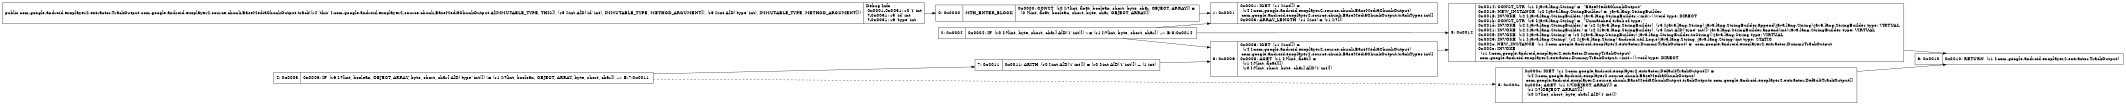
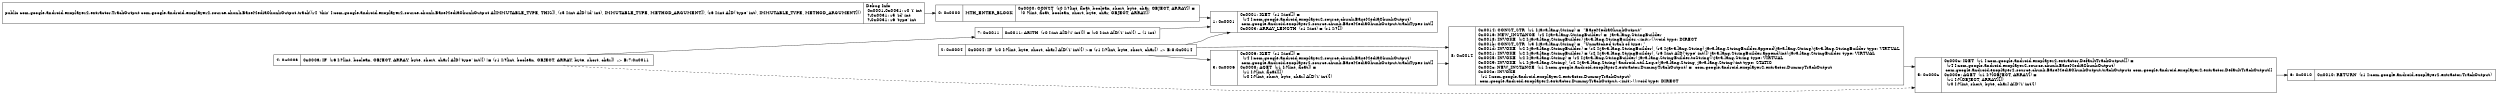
edge "8: 0x0014" -> "6: 0x0010": now "8: 0x0014" -> "5: 0x000c"
edge "7: 0x0011" -> "3: 0x0006": now "7: 0x0011" -> "1: 0x0001"
